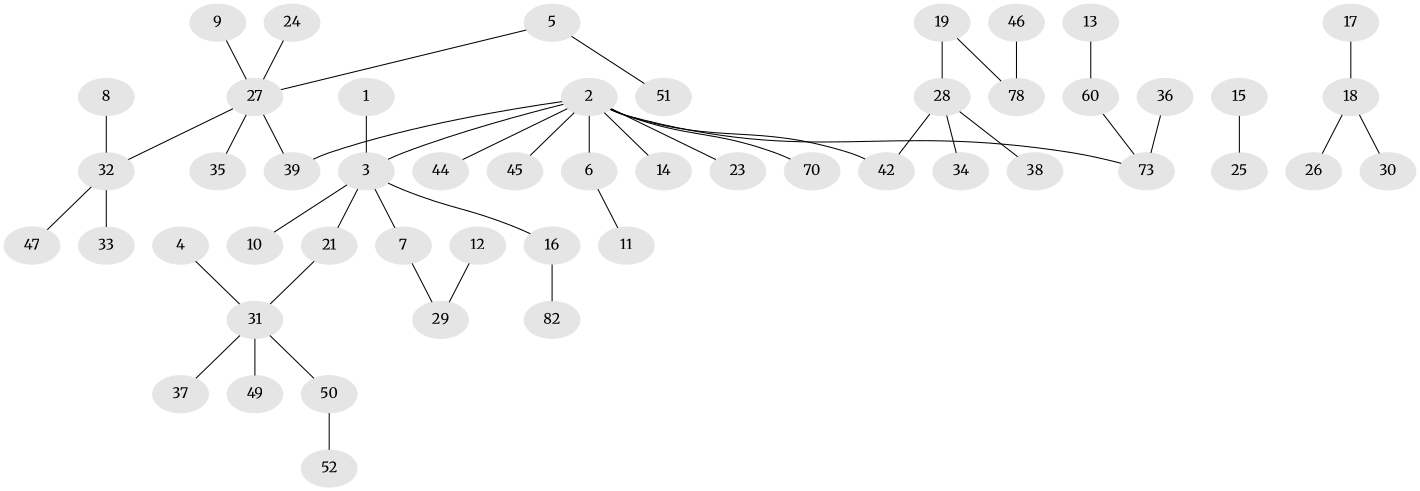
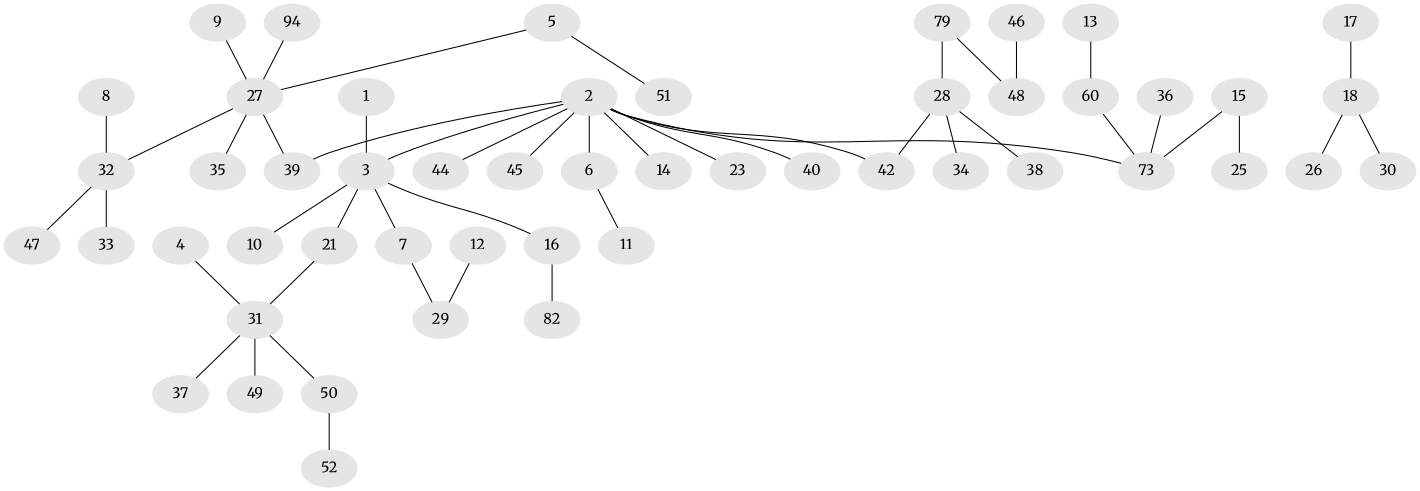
node "24": label "24" -> "94"
node "19": label "19" -> "79"
node "78": label "78" -> "48"
edge "15" -- "73": added
node "70": label "70" -> "40"
